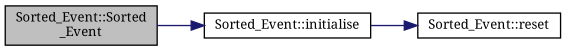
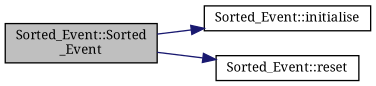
edge "Sorted_Event::initialise" -> "Sorted_Event::reset": now "Sorted_Event::Sorted _Event" -> "Sorted_Event::reset"
